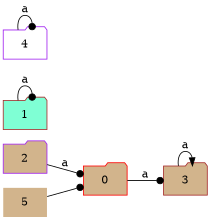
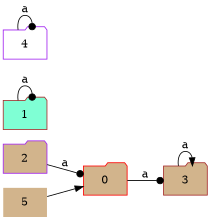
edge "5" -> "0": arrowhead dot -> normal
